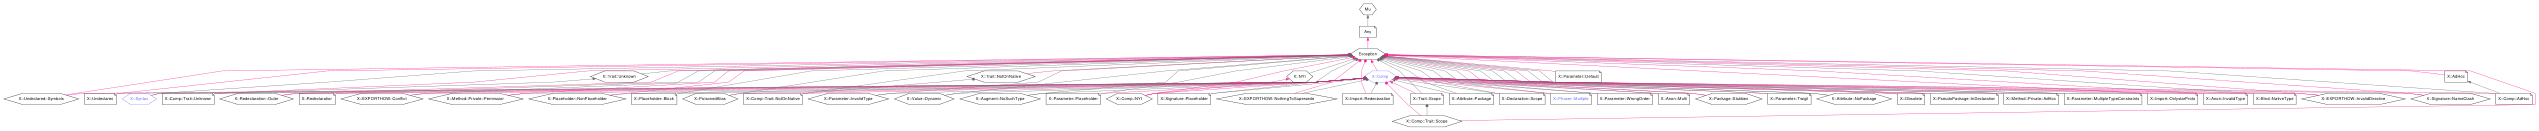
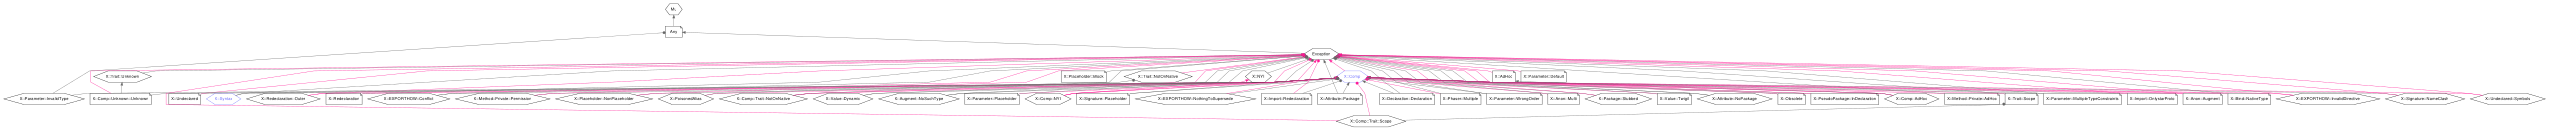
edge "Exception" -> "Any": color deeppink -> gray40
edge "X::Comp::Trait::NotOnNative" -> "Exception": color gray40 -> deeppink
edge "X::Comp::AdHoc" -> "Exception": color gray40 -> deeppink
edge "X::Parameter::InvalidType" -> "Exception": now "X::Parameter::InvalidType" -> "Any"
edge "X::EXPORTHOW::NothingToSupersede" -> "Exception": arrowhead dot -> normal
edge "X::Placeholder::Block" -> "X::Comp": removed
edge "X::EXPORTHOW::Conflict" -> "X::Comp": color deeppink -> gray40
node "X::Comp::Trait::Unknown": label "X::Comp::Trait::Unknown" -> "X::Comp::Unknown::Unknown"
node "X::Comp::Trait::NotOnNative": shape note -> hexagon
node "X::Declaration::Scope": label "X::Declaration::Scope" -> "X::Declaration::Declaration"
node "X::Phaser::Multiple": fontcolor #6666ff -> #000000
node "X::Parameter::Twigil": label "X::Parameter::Twigil" -> "X::Value::Twigil"
node "X::Anon::InvalidType": label "X::Anon::InvalidType" -> "X::Anon::Augment"
node "X::Comp::AdHoc": shape note -> hexagon
